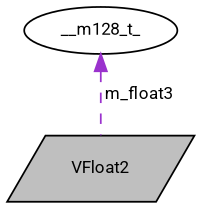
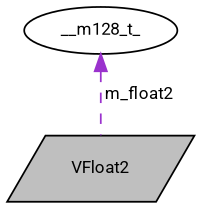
edge "VFloat2" -> "__m128_t_": label " m_float3" -> " m_float2"
